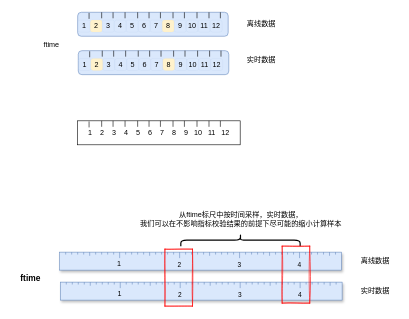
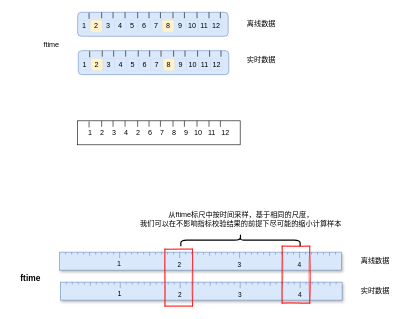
node "1 2 3 4 5 6 7 8 9 10 11 12": label "1 2 3 4 5 6 7 8 9 10 11 12" -> "1 2 3 4 2 6 7 8 9 10 11 12"
node "从ftime标尺中按时间采样，实时数据， 我们可以在不影响指标校验结果的前提下尽可能的缩小计算样本": label "从ftime标尺中按时间采样，实时数据， 我们可以在不影响指标校验结果的前提下尽可能的缩小计算样本" -> "从ftime标尺中按时间采样，基于相同的尺度， 我们可以在不影响指标校验结果的前提下尽可能的缩小计算样本"
